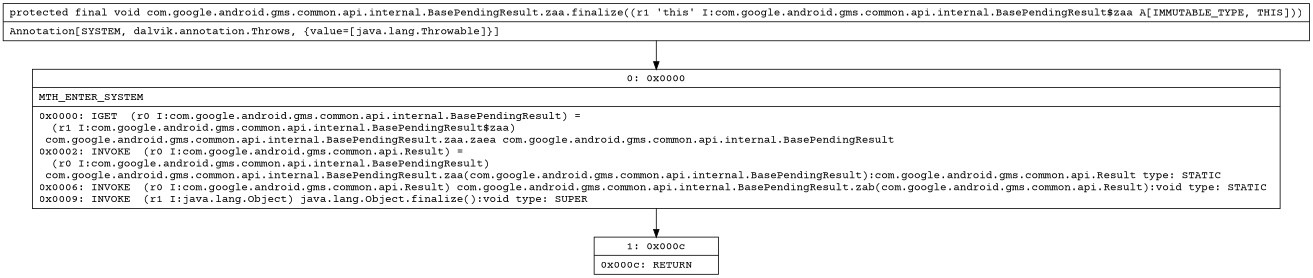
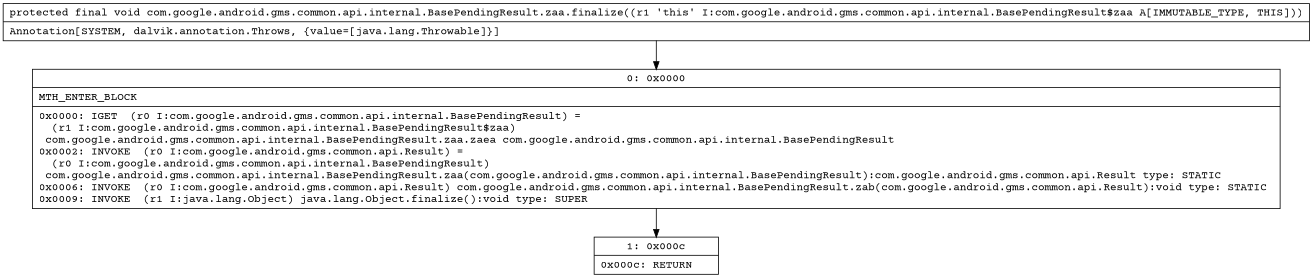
node "0: 0x0000": text "MTH_ENTER_SYSTEM" -> "MTH_ENTER_BLOCK"
